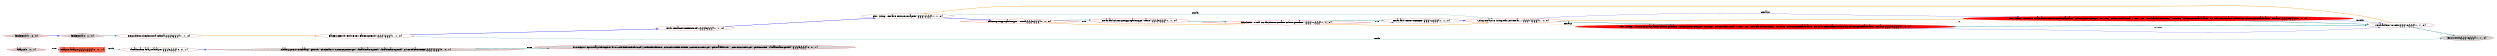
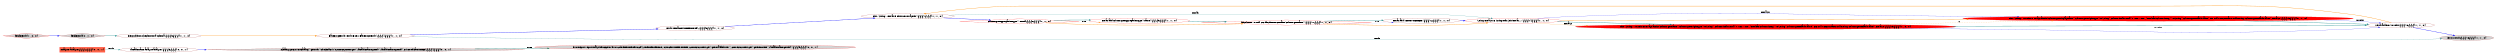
edge "result.addRow(rowList)@@@16@@@['1', '1', '0']" -> "return result@@@18@@@['1', '1', '0']": color teal -> blue
node "analyze['0', '0', '1']": removed
